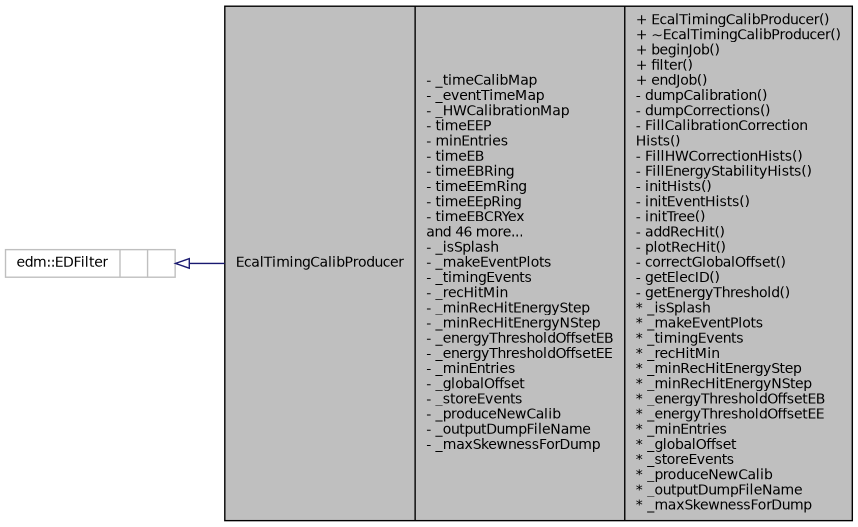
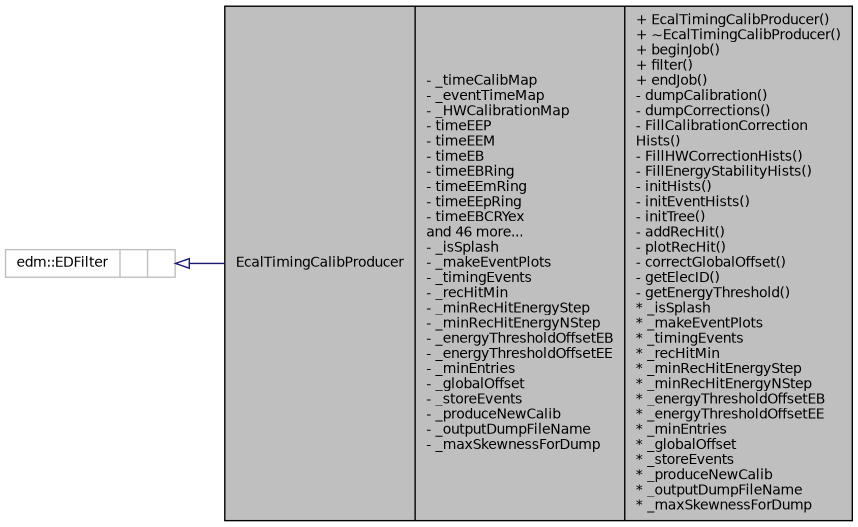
node "EcalTimingCalibProducer": text "- minEntries" -> "- timeEEM"
